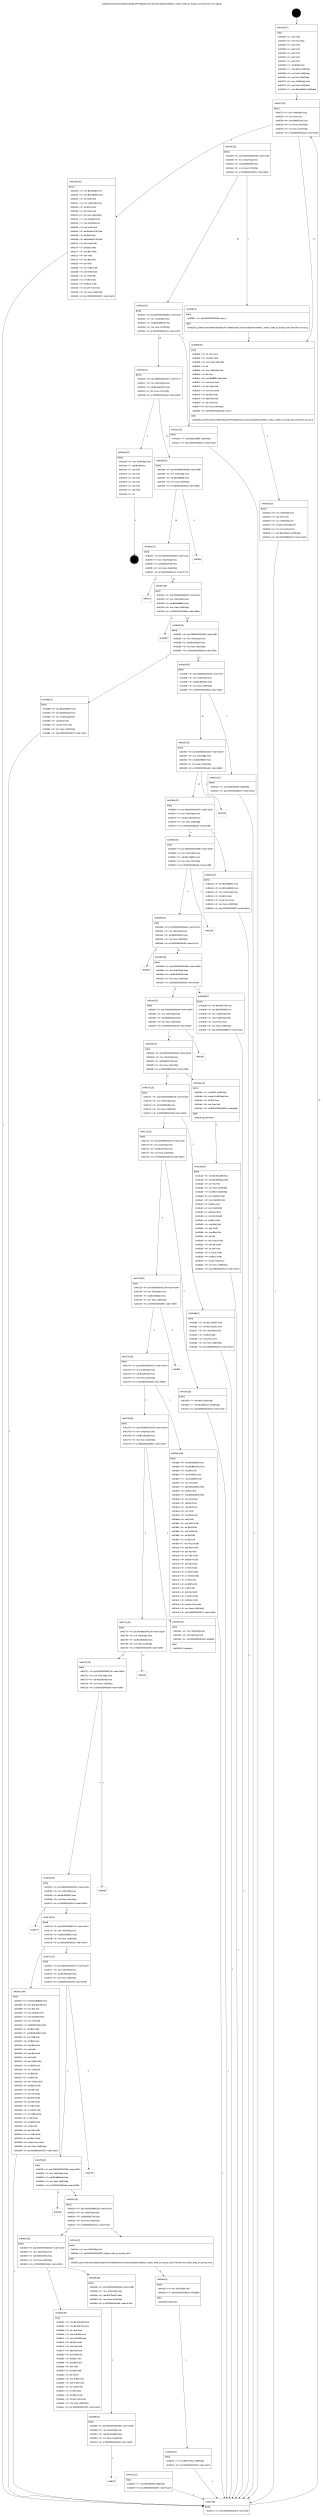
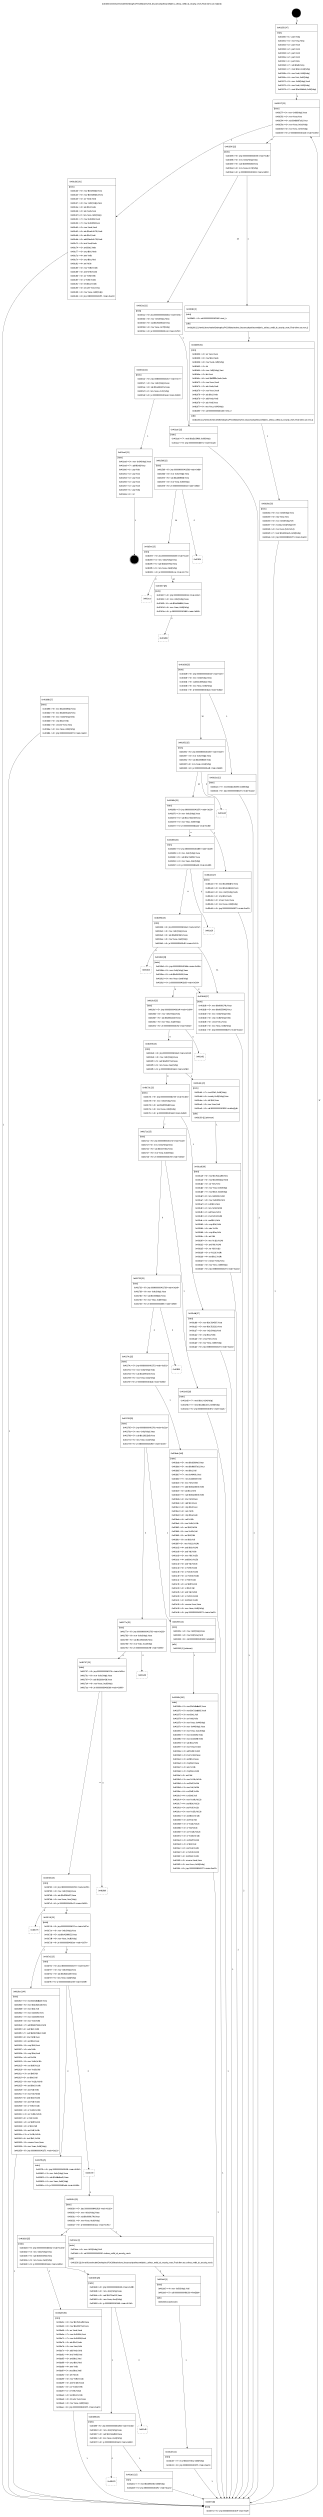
edge "0x40157f [23]" -> "0x401b56 [52]": now "0x40157f [23]" -> "0x401596 [22]"
edge "0x4015ac [22]" -> "0x4015c2 [22]": removed, label "15"
edge "0x4015c2 [22]" -> "0x4015d8 [22]": removed, label "14"
node "0x401620 [25]": removed
edge "0x40169d [25]" -> "0x4016b6 [25]": now "0x40169d [25]" -> "0x401b36 [27]"
edge "0x40174c [25]" -> "0x401765 [25]": removed, label "5"
node "0x40196b [150]": added
edge "0x4017fb [25]" -> "0x401814 [25]": now "0x401e39" -> "0x401814 [25]"
node "0x401ebb": removed
node "0x401cf8": added
edge "0x40185f [25]" -> "0x401a01 [12]": added, label "1"
edge "0x401a5e [83]" -> "0x401f71 [5]": added, label "1"
